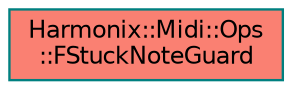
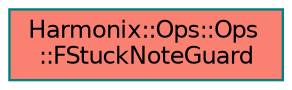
node "Harmonix::Midi::Ops ::FStuckNoteGuard": label "Harmonix::Midi::Ops ::FStuckNoteGuard" -> "Harmonix::Ops::Ops ::FStuckNoteGuard"
